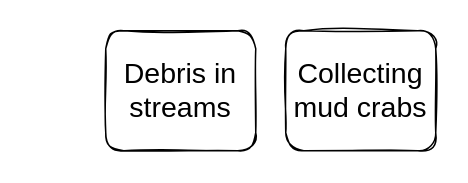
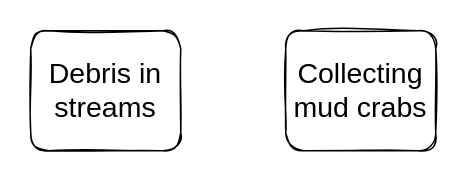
node "Debris in streams": moved (181, 91) -> (106, 91)
